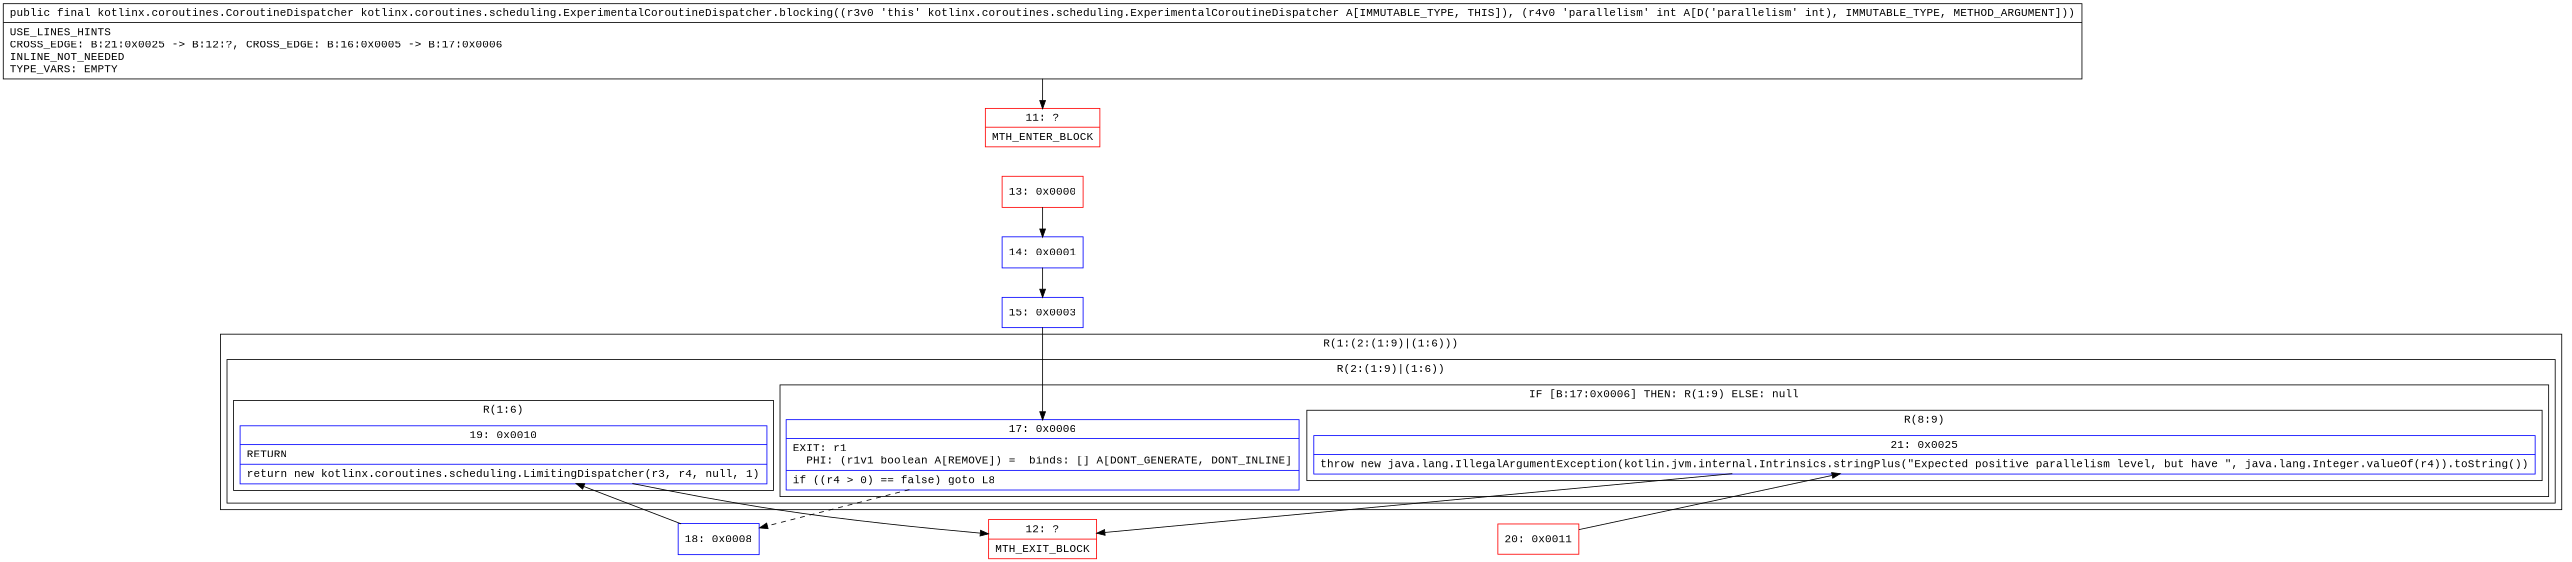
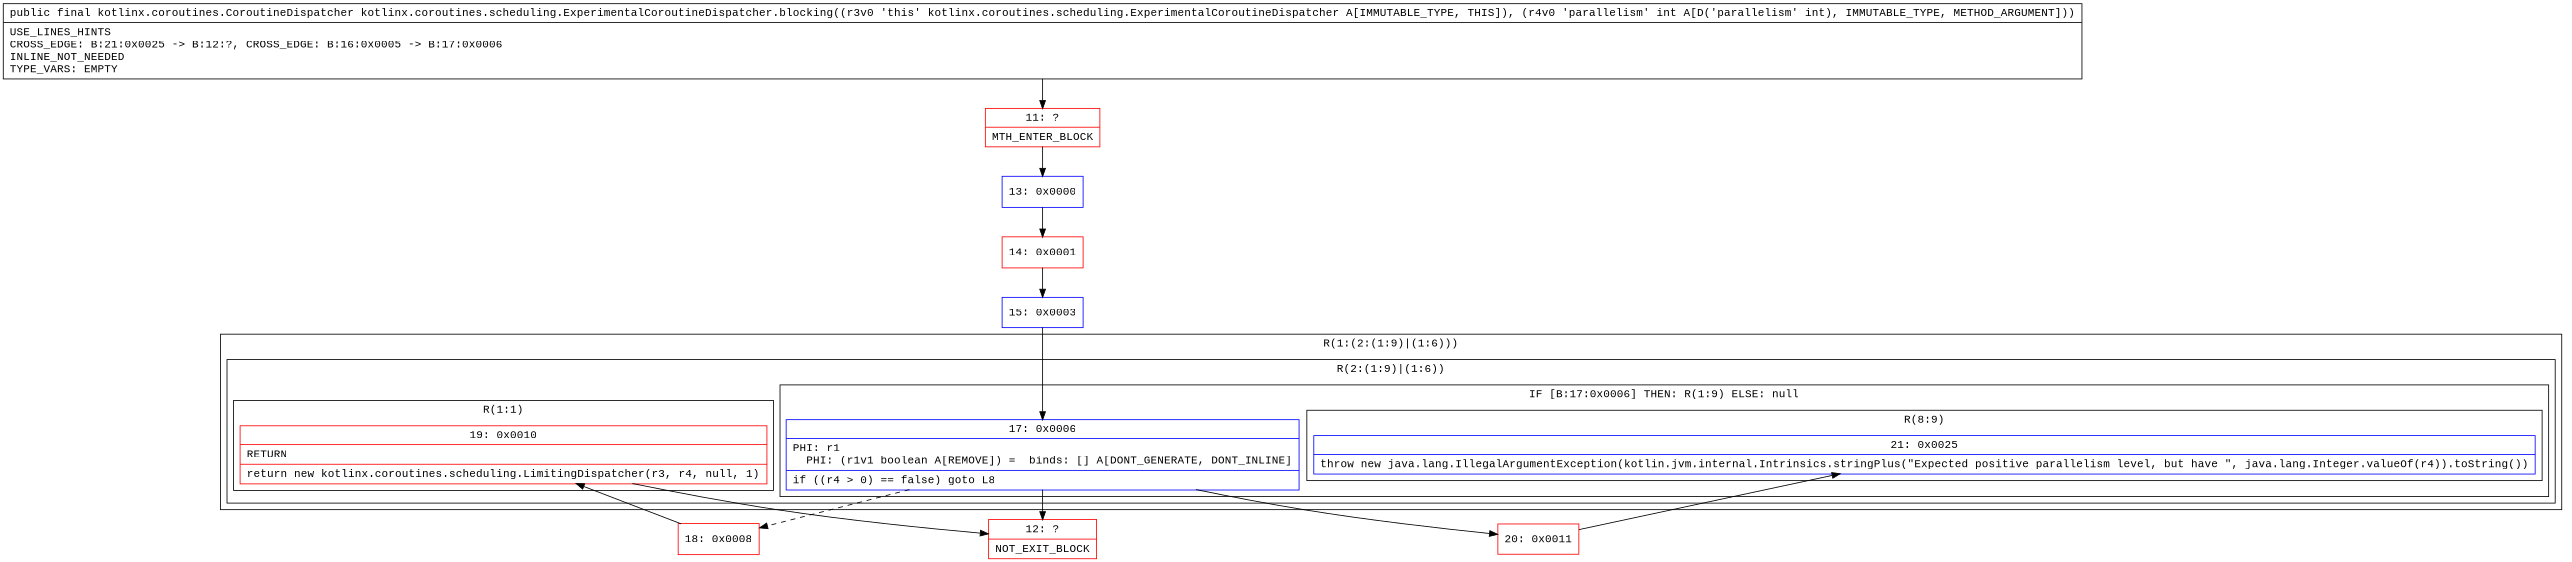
edge "11: ?" -> "13: 0x0000": added
node "13: 0x0000": color red -> blue
node "14: 0x0001": color blue -> red
cluster "R(1:6)": label "R(1:6)" -> "R(1:1)"
node "17: 0x0006": text "EXIT: r1" -> "PHI: r1"
node "19: 0x0010": color blue -> red
edge "21: 0x0025" -> "12: ?": now "17: 0x0006" -> "12: ?"
edge "17: 0x0006" -> "20: 0x0011": added
node "18: 0x0008": color blue -> red
node "12: ?": text "MTH_EXIT_BLOCK" -> "NOT_EXIT_BLOCK"
